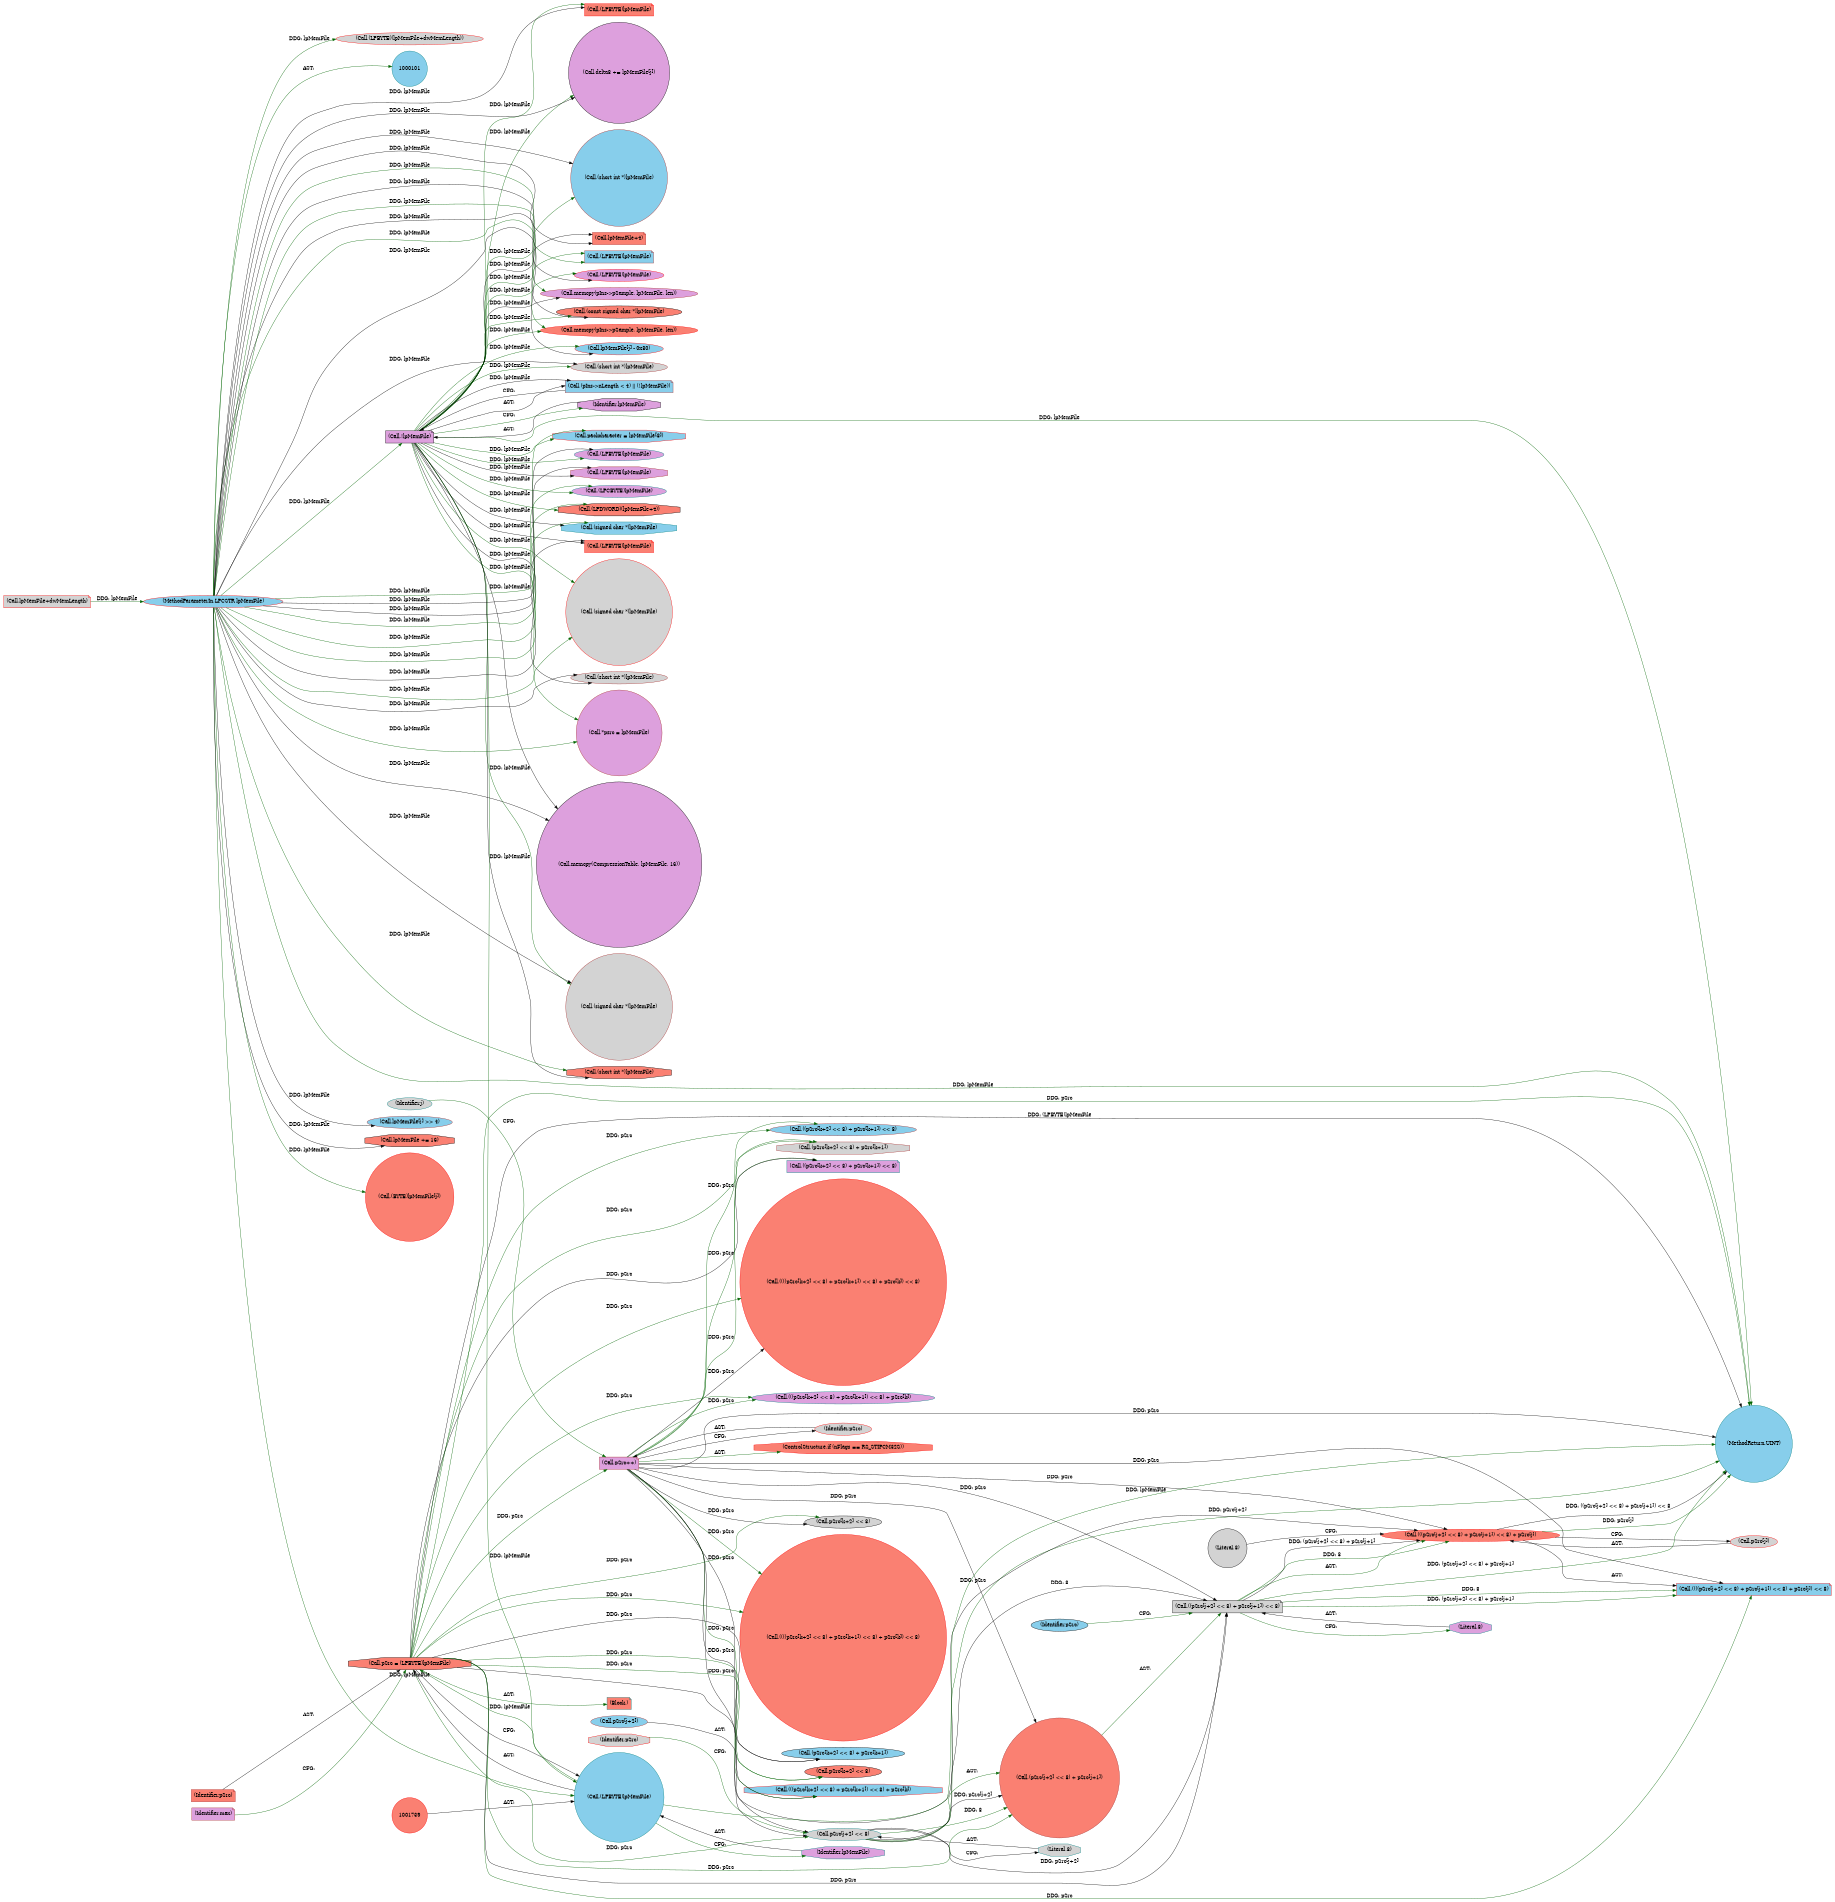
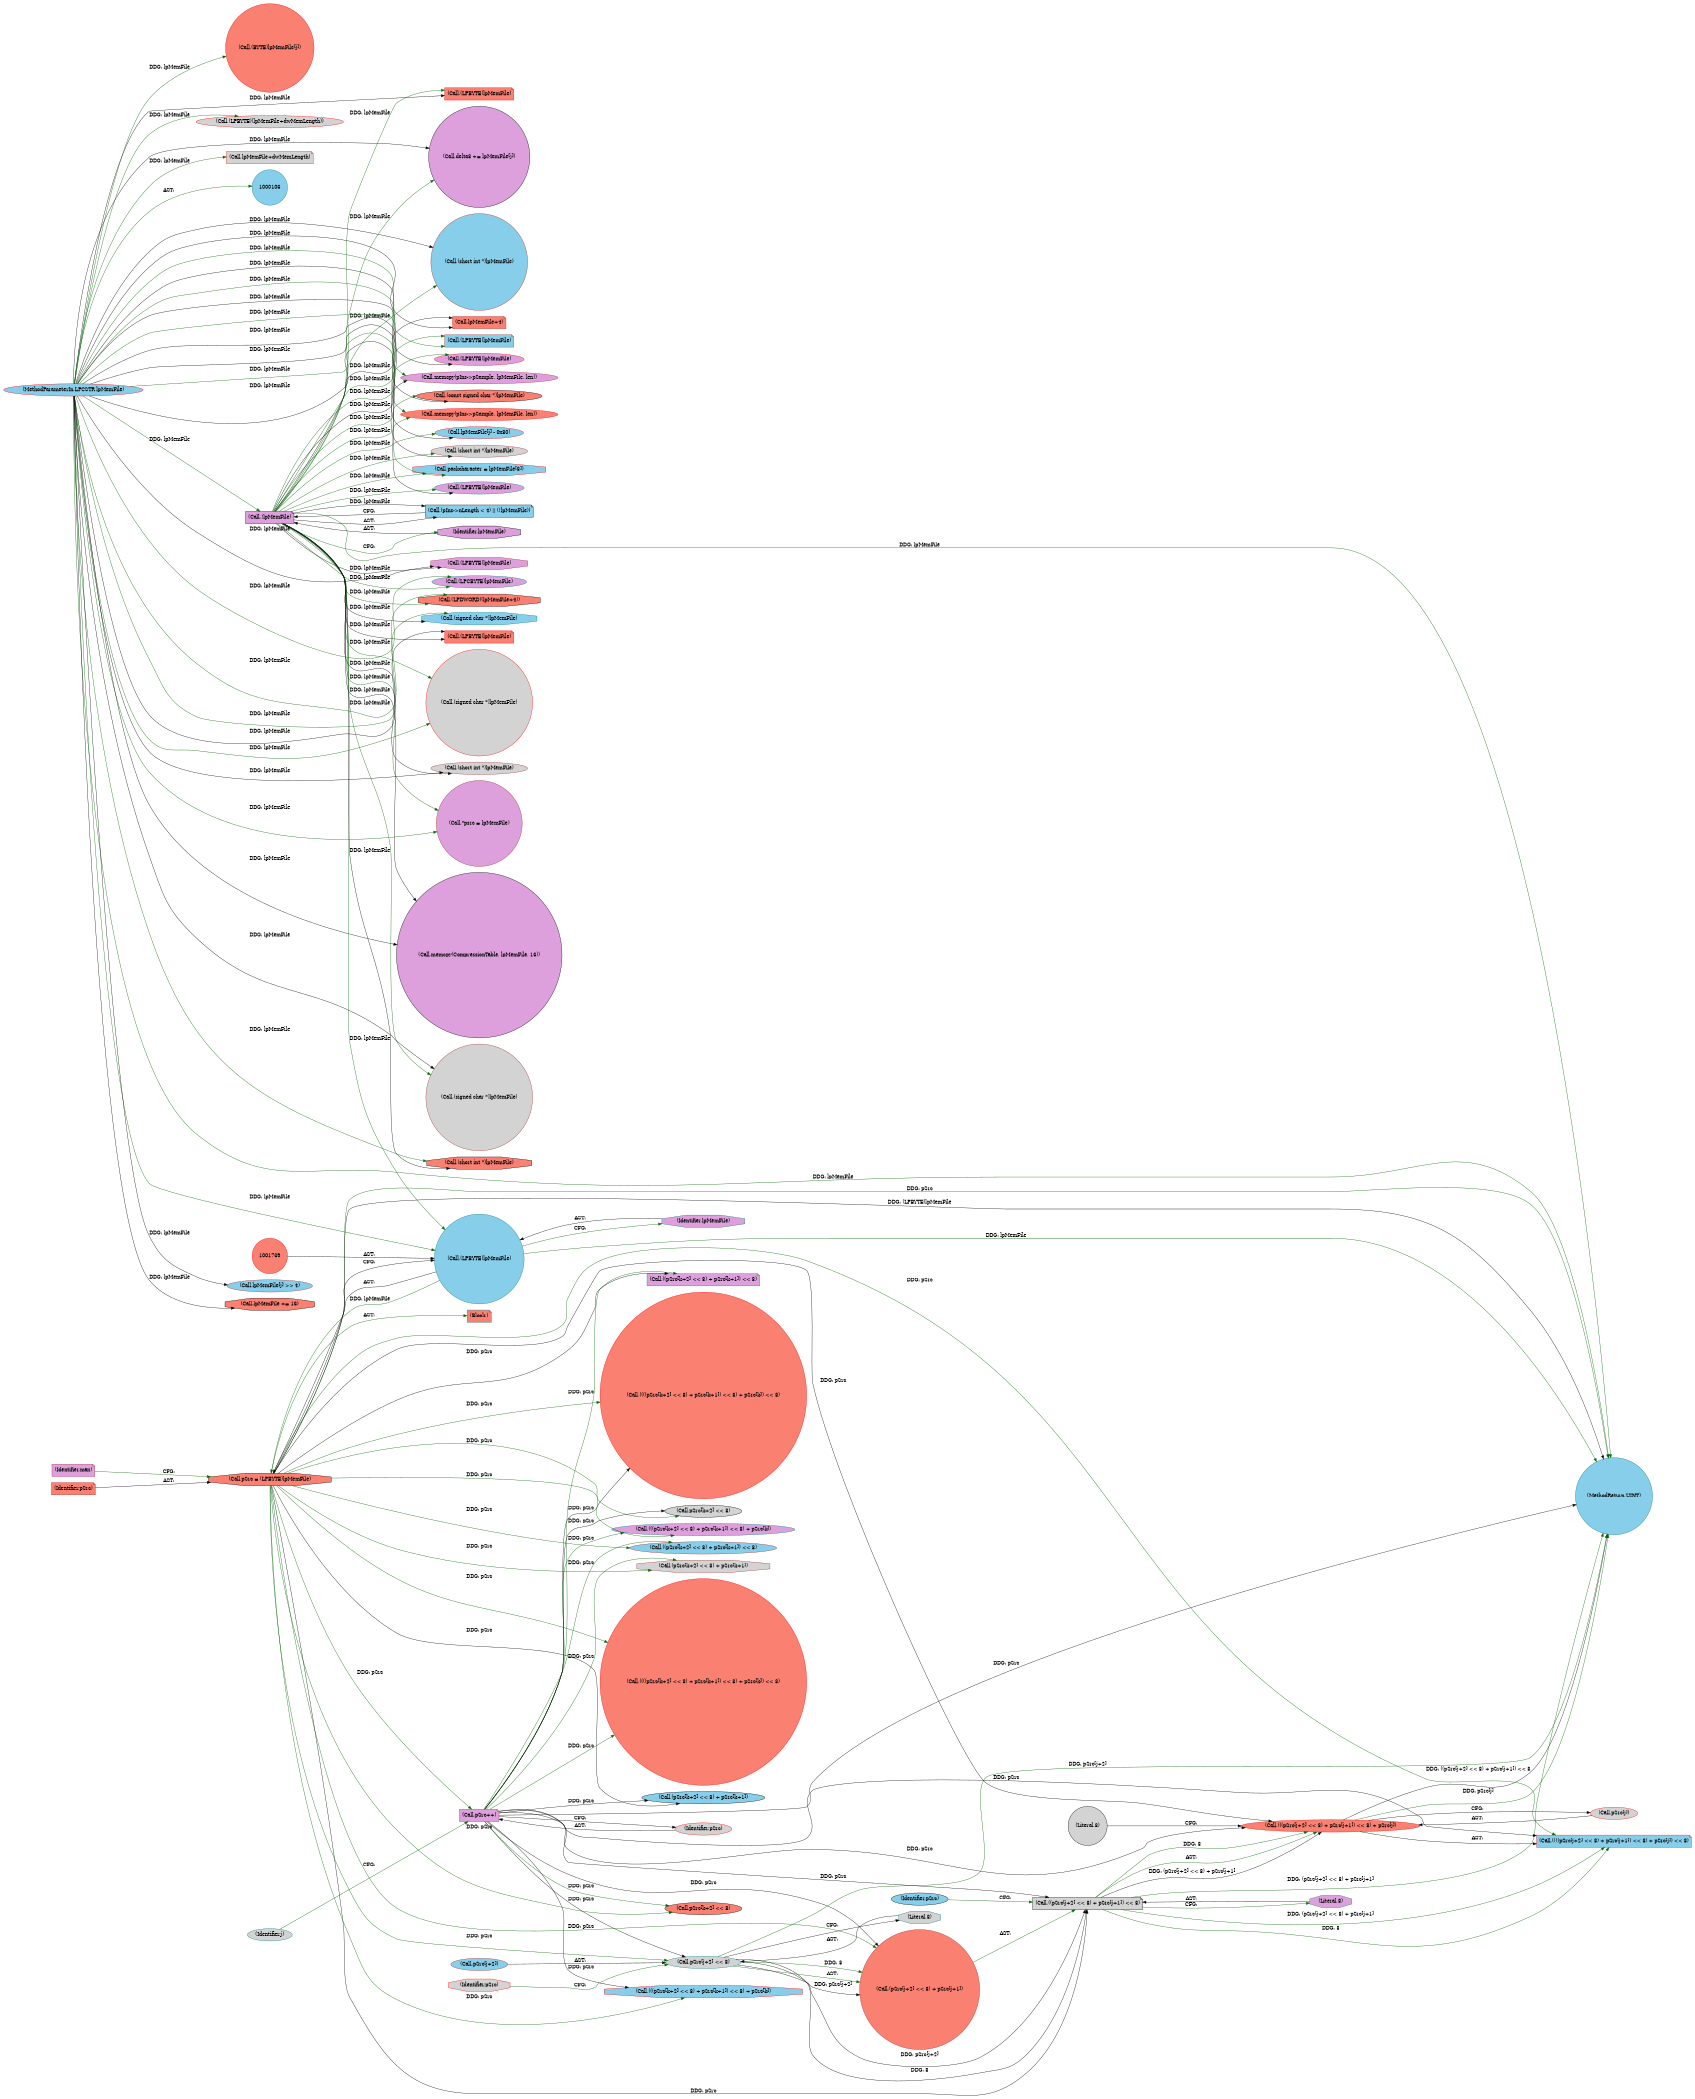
node "1000101": label "1000101" -> "1000106"
node "(Call,(pIns->nLength < 4) || (!lpMemFile))": color brown -> black
edge "(Call,lpMemFile+dwMemLength)" -> "(MethodParameterIn,LPCSTR lpMemFile)": reversed
node "(ControlStructure,if (nFlags == RS_STIPCM32S))": removed
